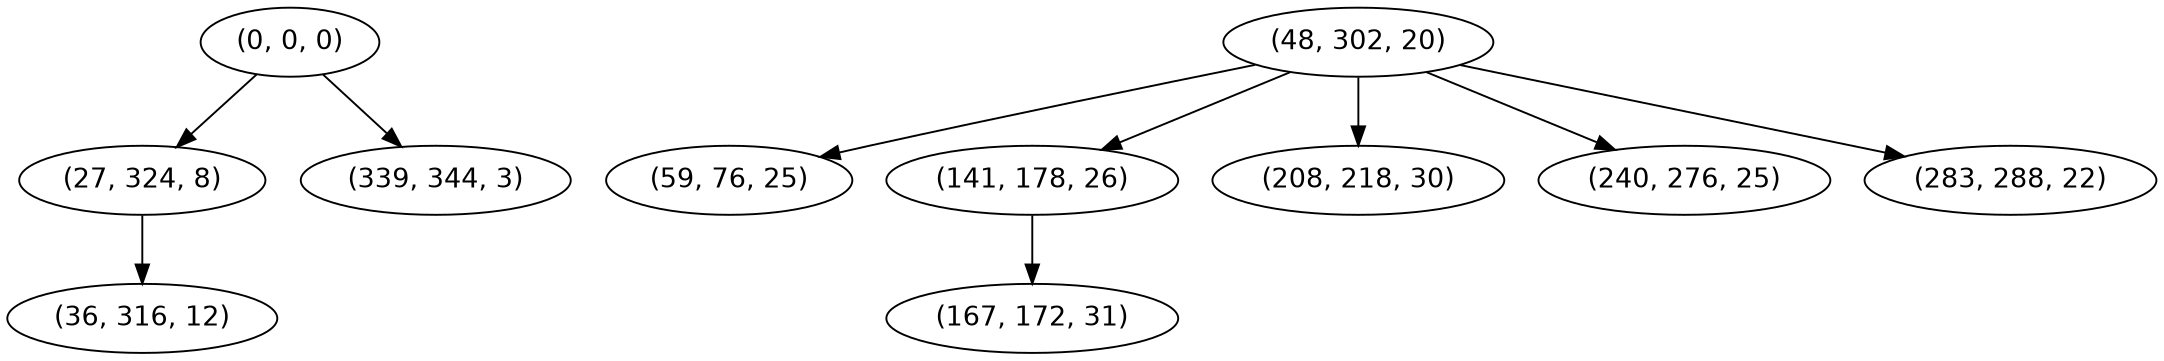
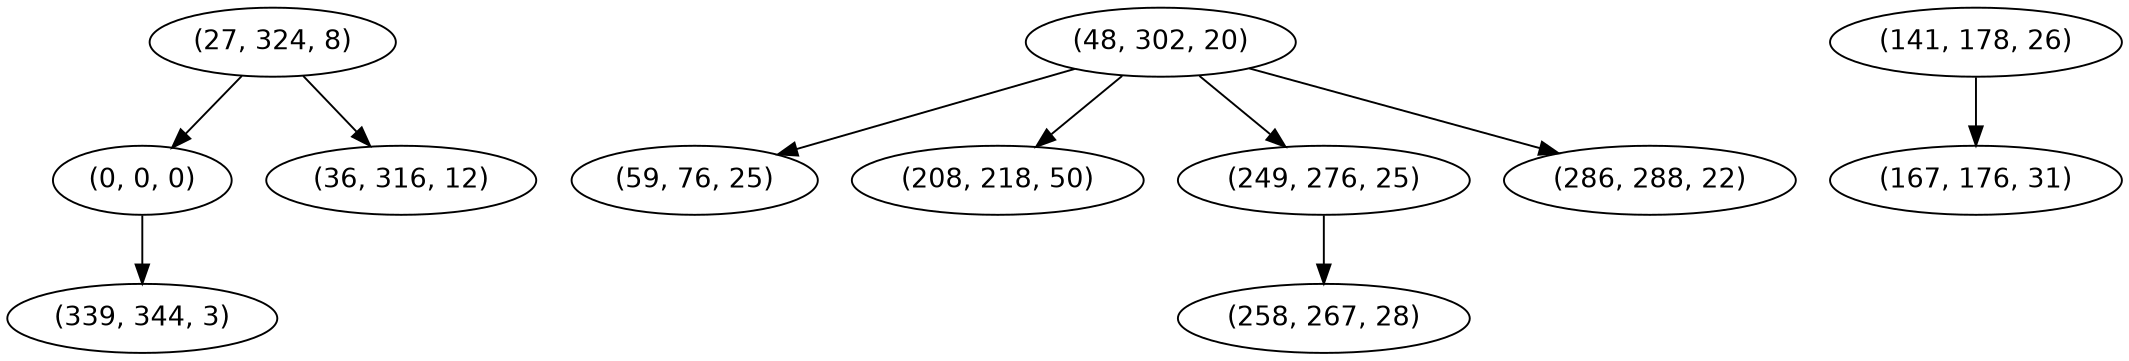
edge "(0, 0, 0)" -> "(27, 324, 8)": reversed
edge "(48, 302, 20)" -> "(141, 178, 26)": removed
node "(208, 218, 30)": label "(208, 218, 30)" -> "(208, 218, 50)"
node "(240, 276, 25)": label "(240, 276, 25)" -> "(249, 276, 25)"
node "(283, 288, 22)": label "(283, 288, 22)" -> "(286, 288, 22)"
node "(167, 172, 31)": label "(167, 172, 31)" -> "(167, 176, 31)"
node "(258, 267, 28)": added
